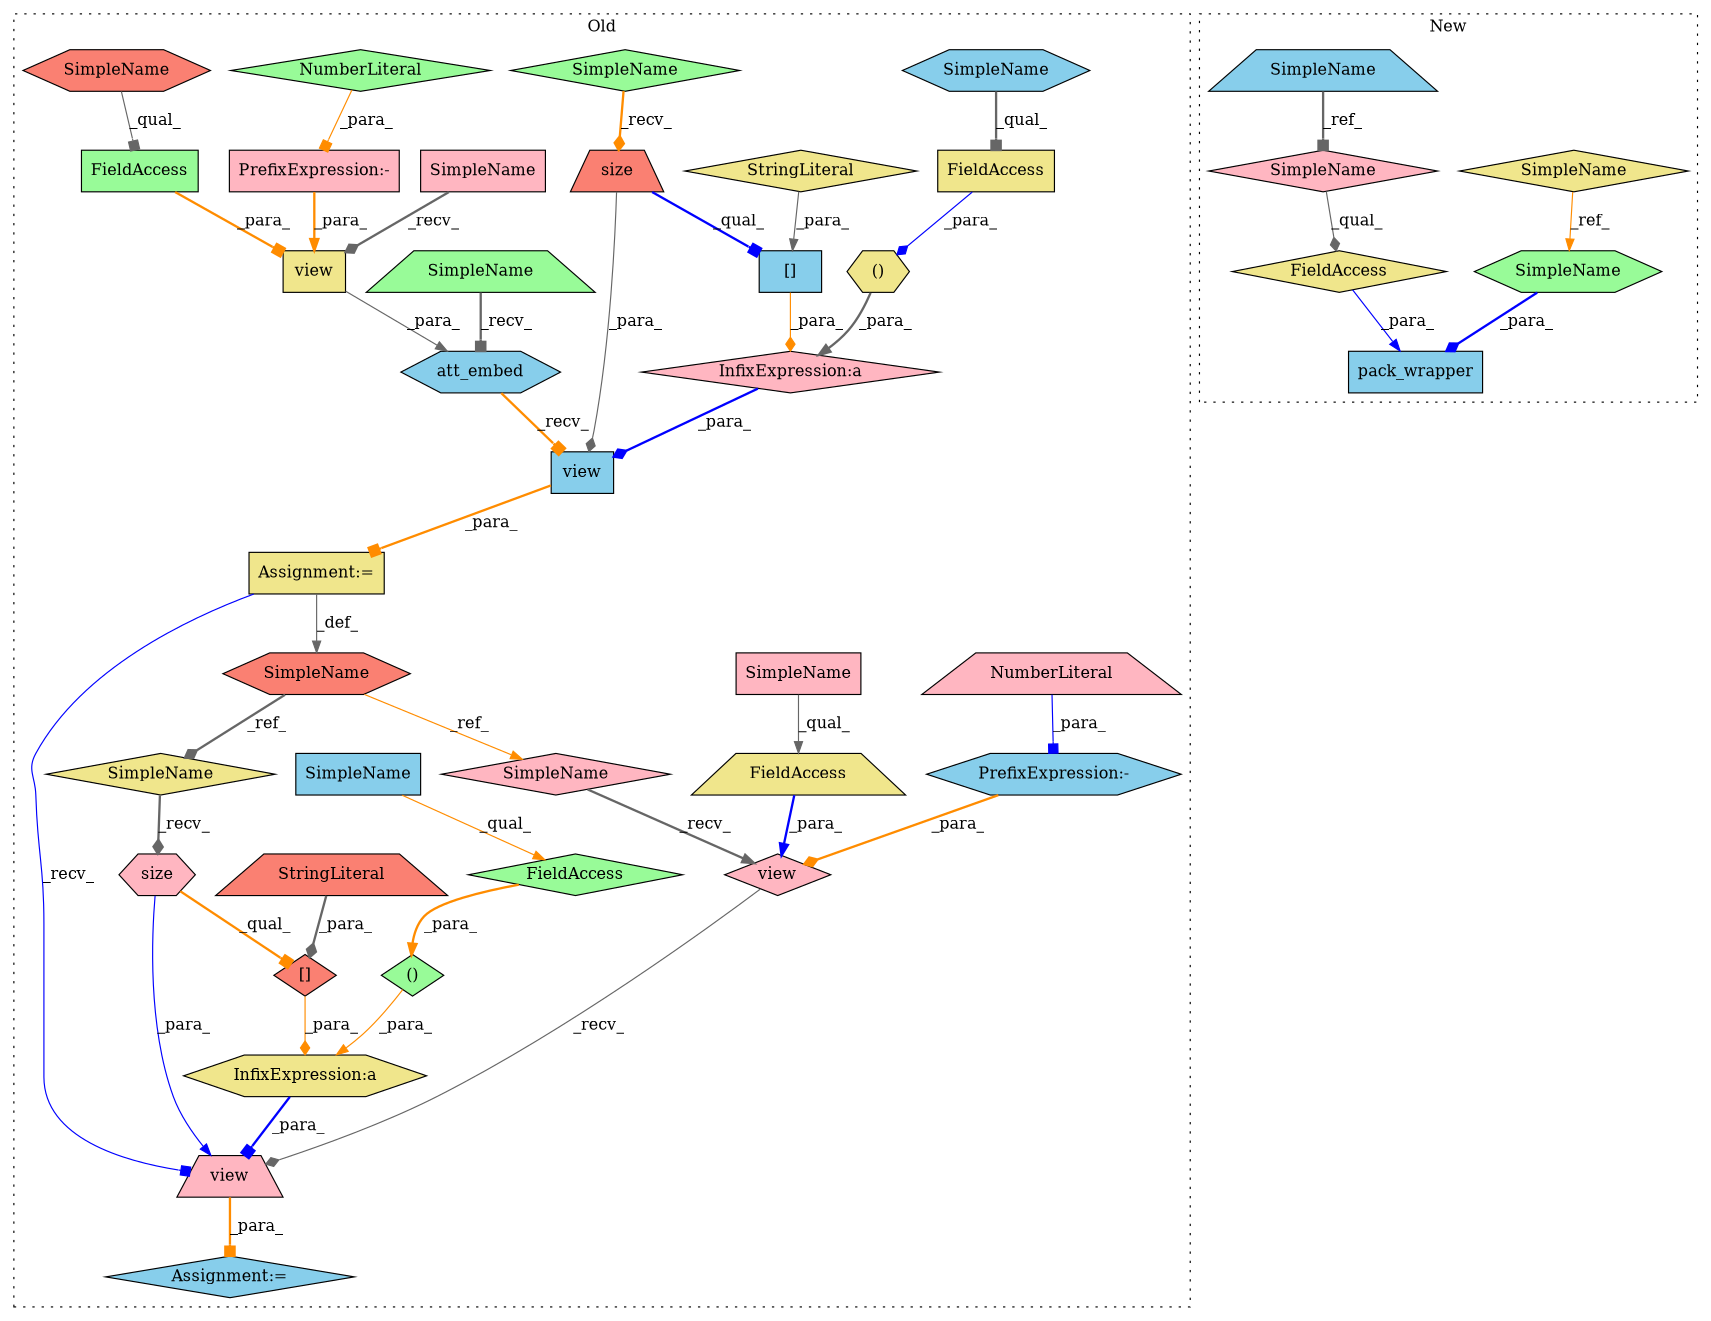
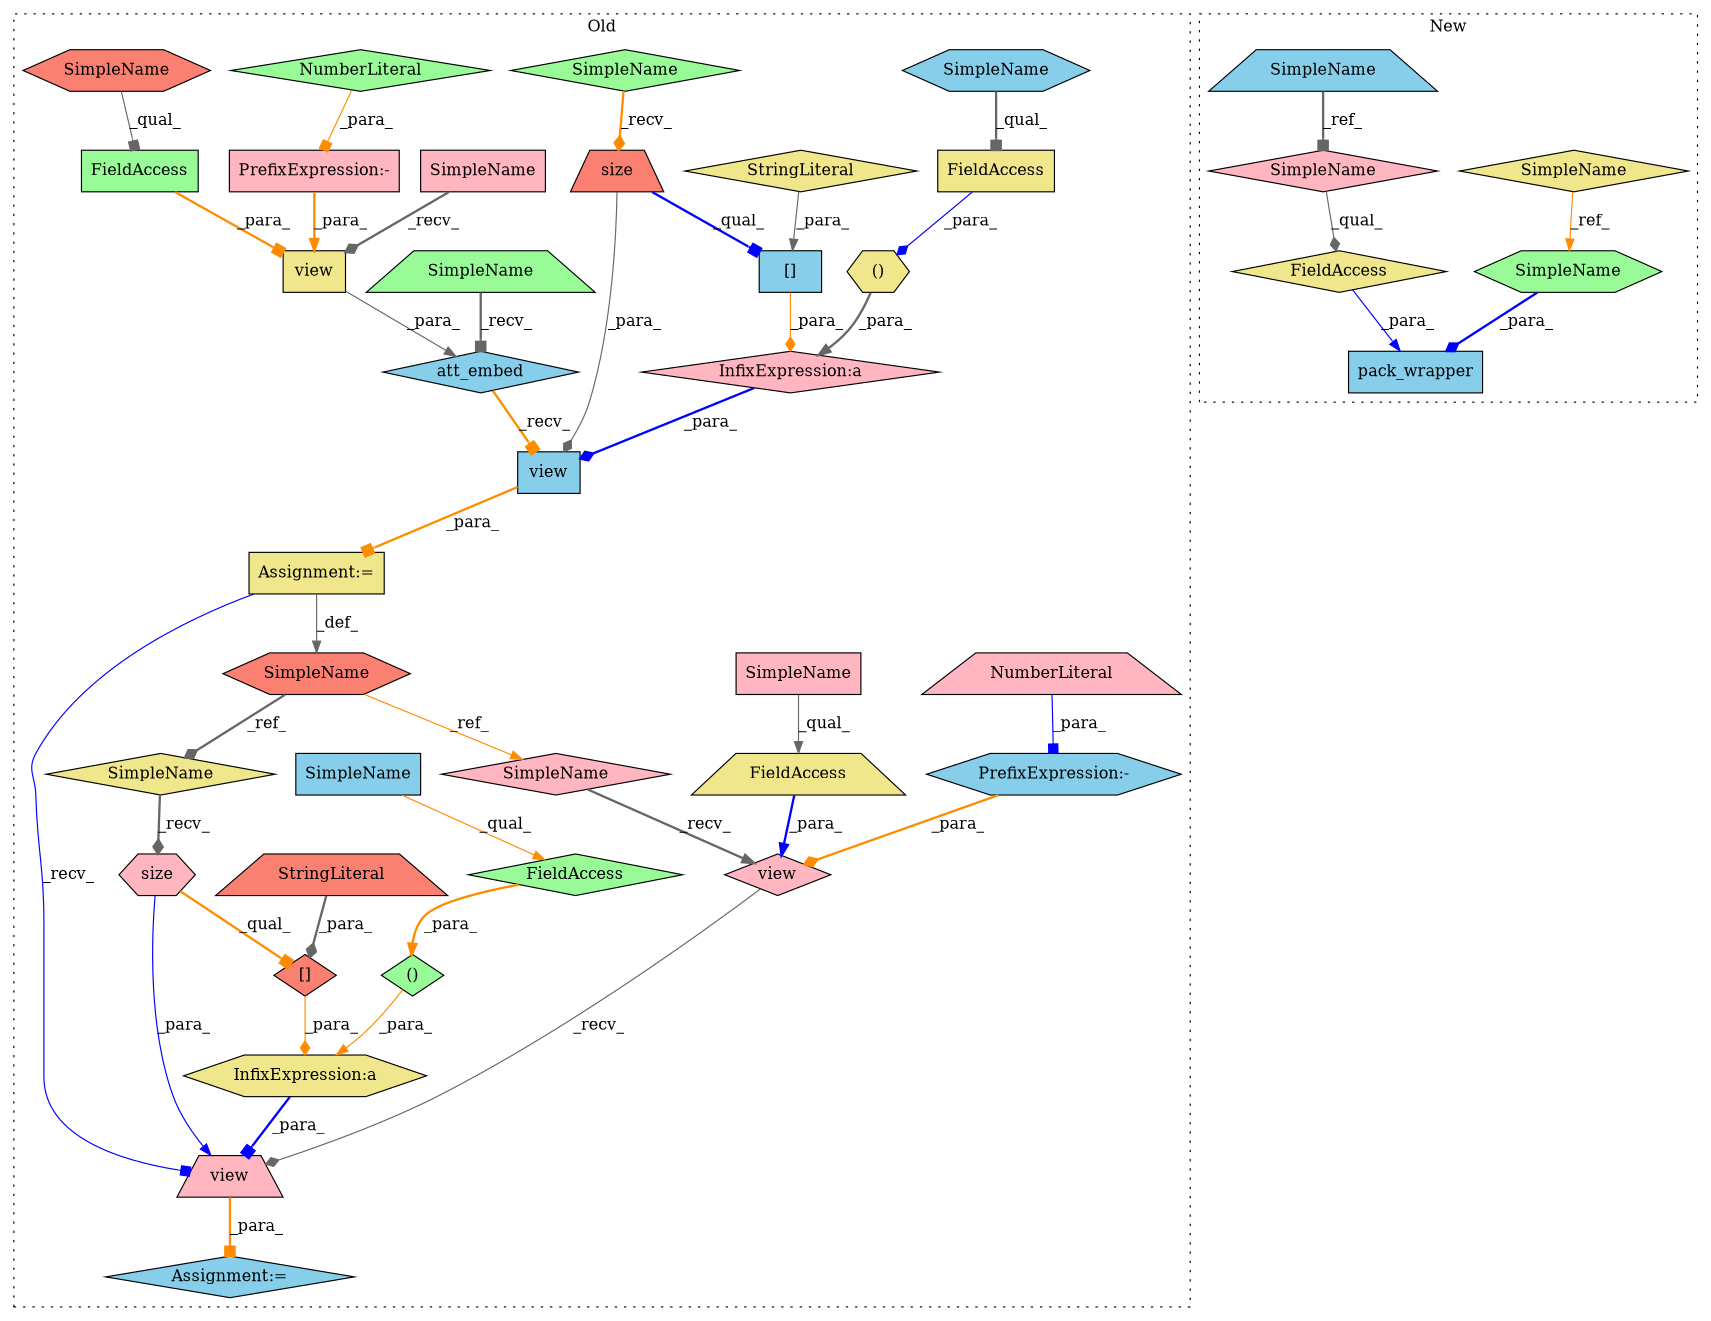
node "att_embed": shape hexagon -> diamond
